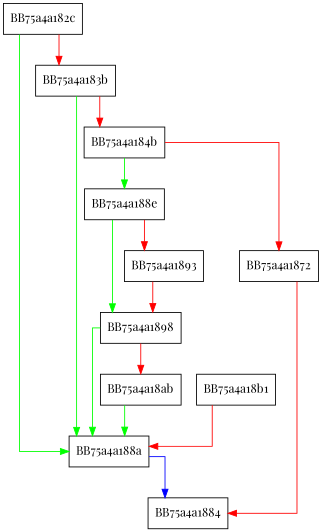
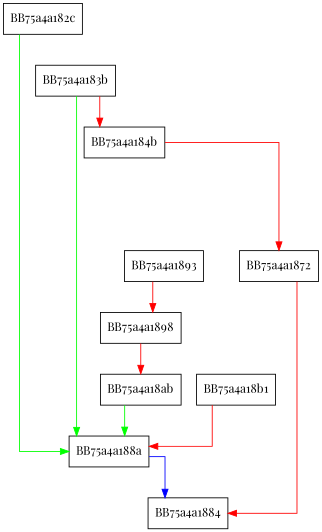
edge "BB75a4a182c" -> "BB75a4a183b": removed
node "BB75a4a188e": removed
edge "BB75a4a1898" -> "BB75a4a188a": removed
